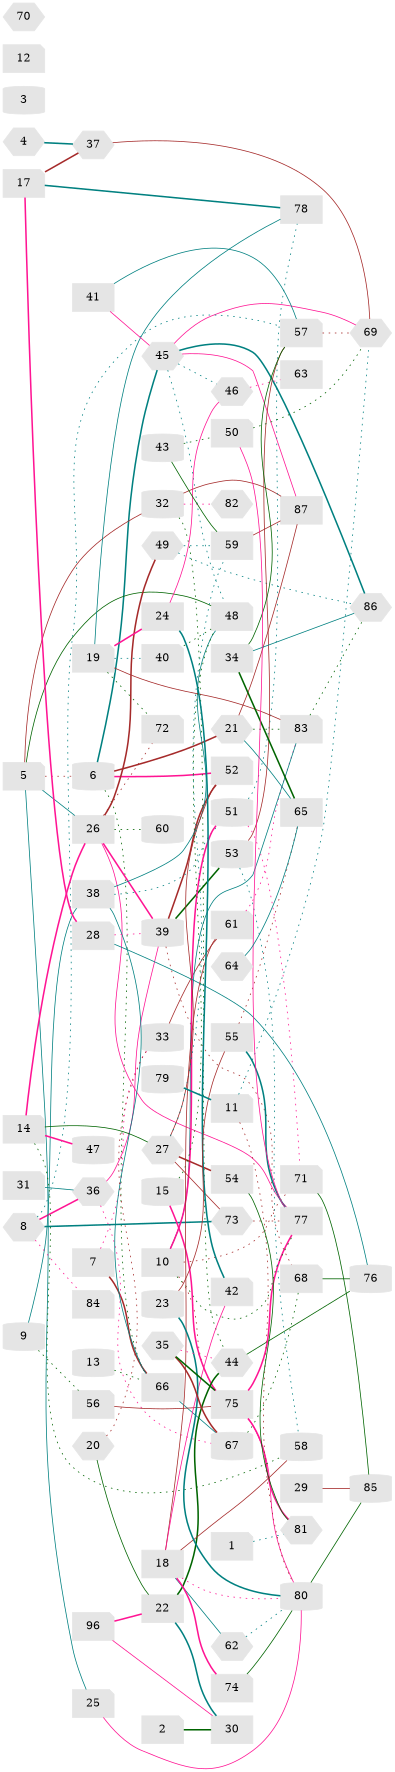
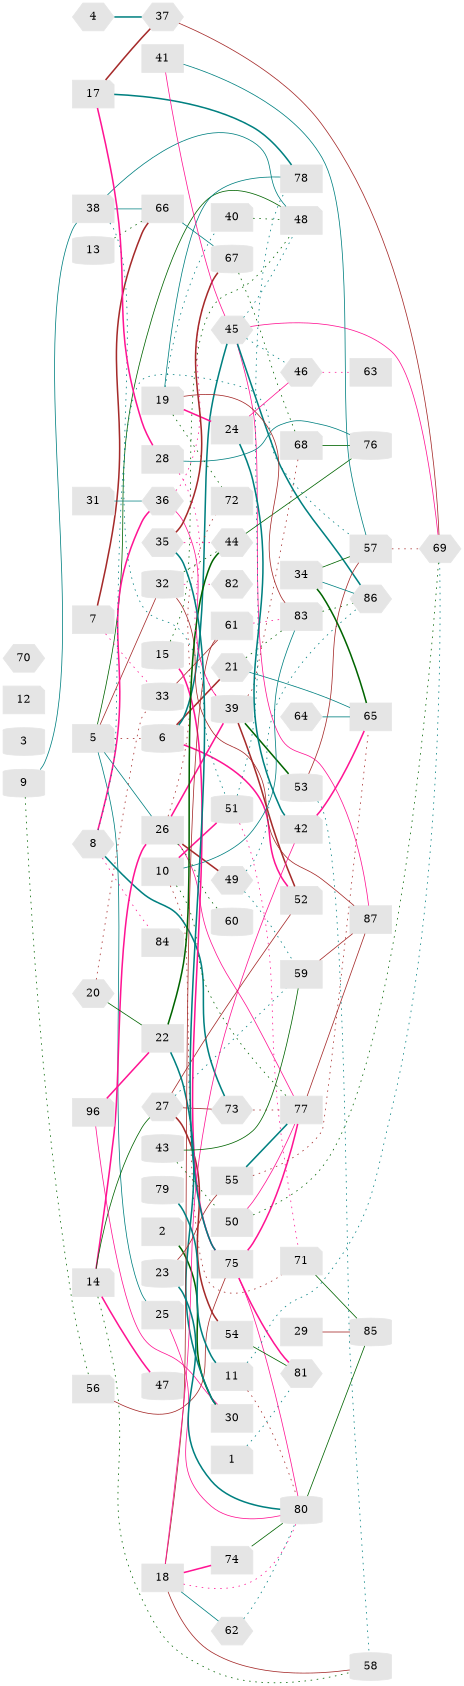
edge "87" -- "21": now "87" -- "77"
edge "65" -- "42": added
edge "6" -- "66": removed
edge "10" -- "75": removed
edge "35" -- "75": color darkgreen -> teal
